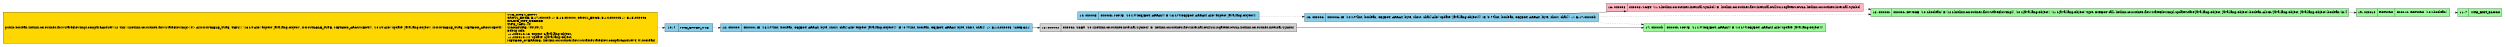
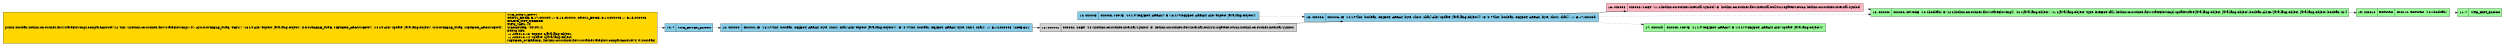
node "10: ?": text "MTH_ENTER_USE" -> "MTH_ENTER_BLOCK"
edge "13: 0x0002" -> "17: 0x000b": now "13: 0x0002" -> "15: 0x0006"
